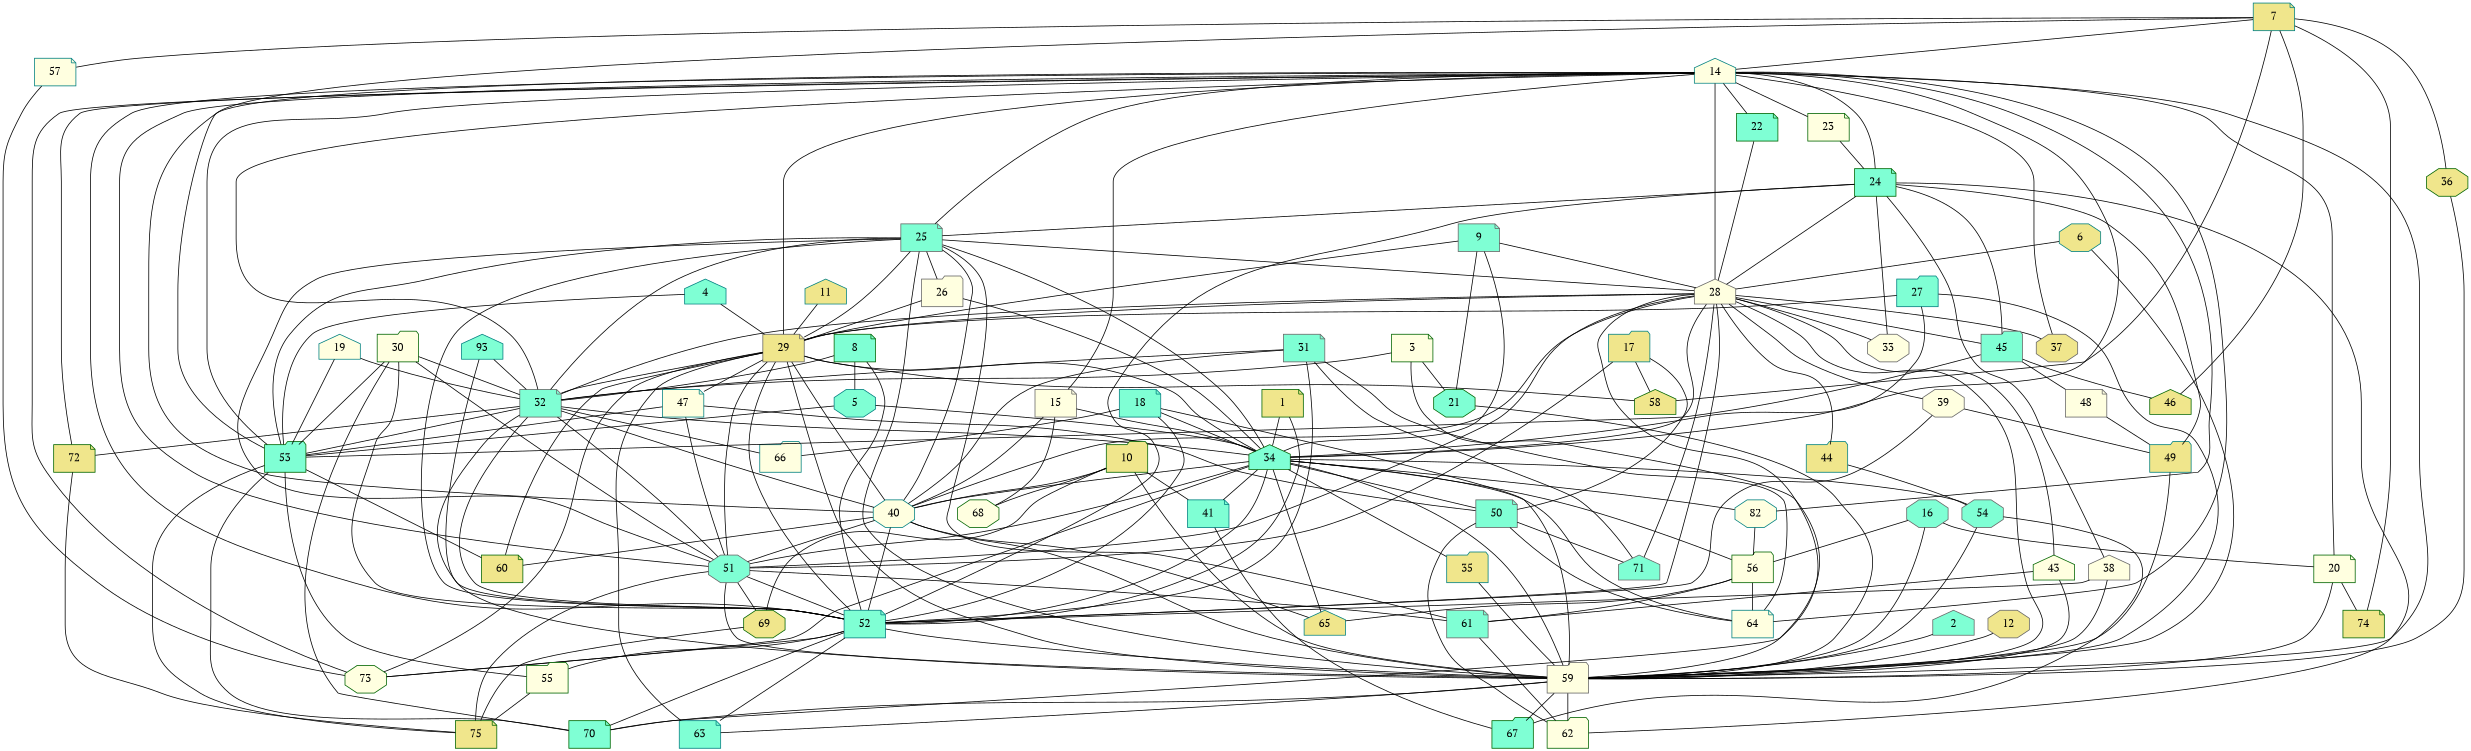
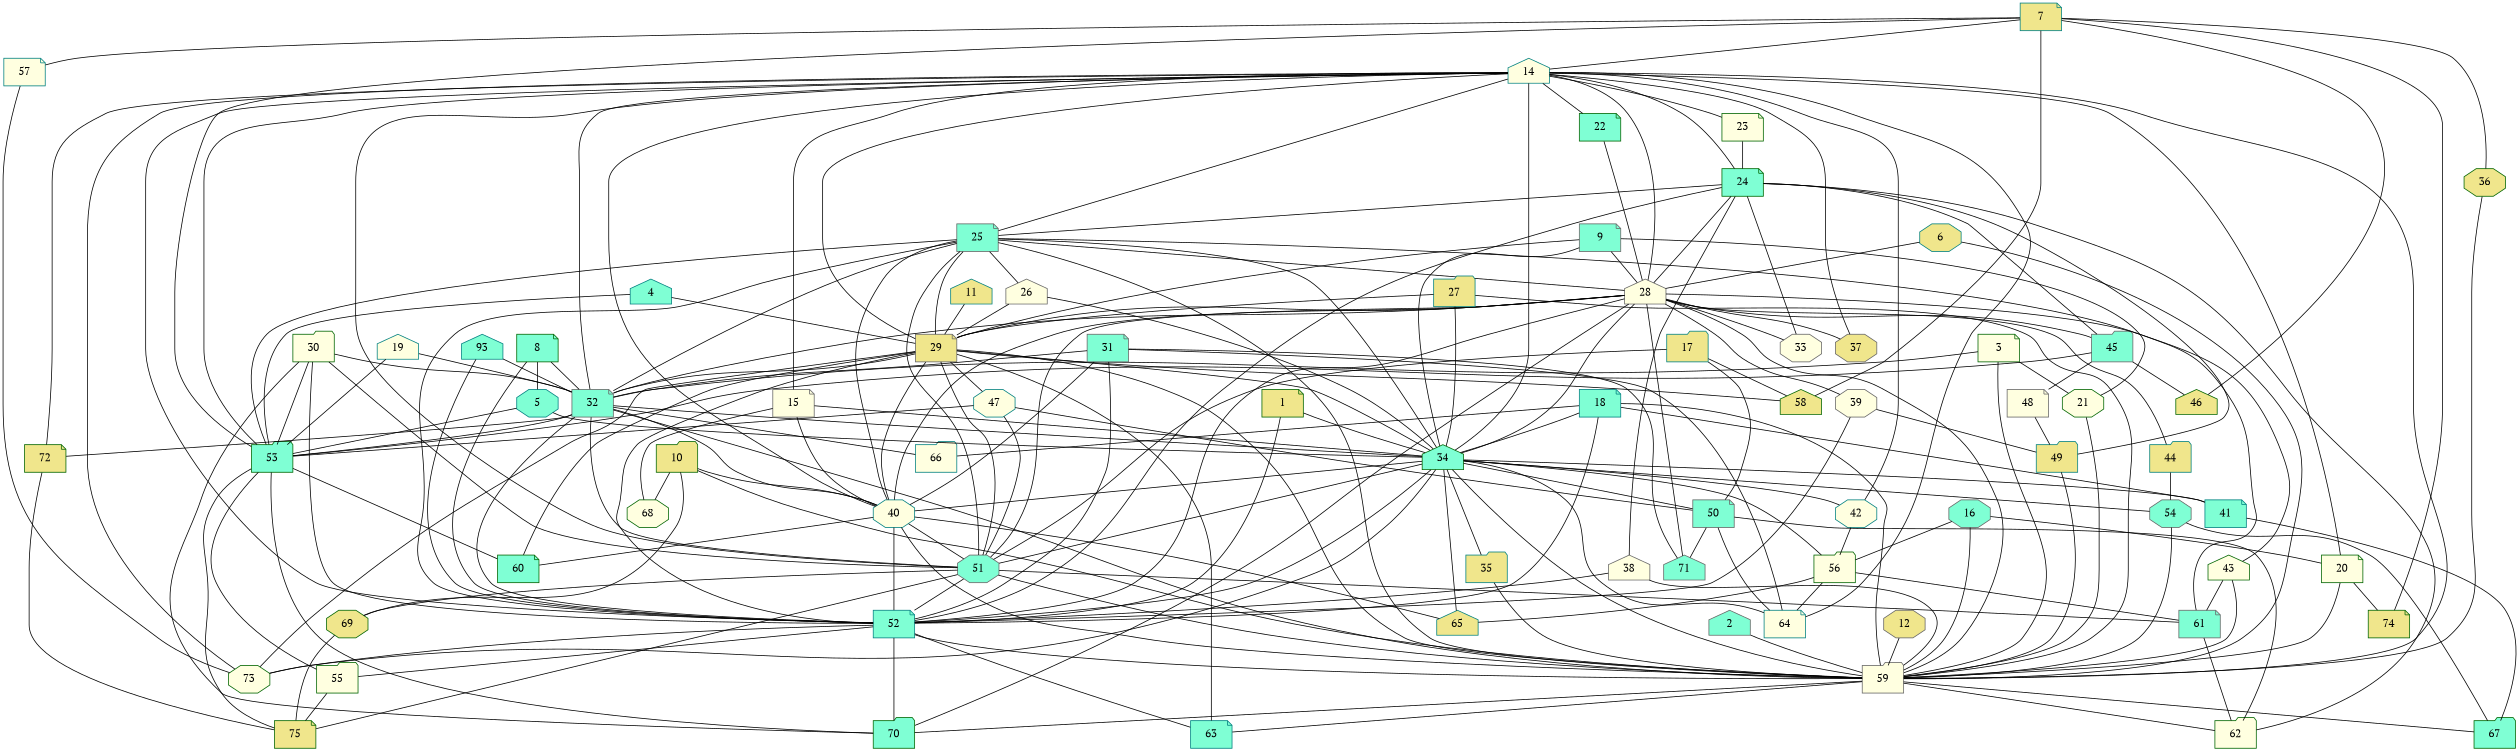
node "26": shape folder -> house
node "27": fillcolor aquamarine -> khaki
node "47": shape note -> octagon
node "21": fillcolor aquamarine -> lightyellow
edge "10" -- "41": now "18" -- "41"
node "82": label "82" -> "42"
node "60": fillcolor khaki -> aquamarine
node "70": shape note -> folder
